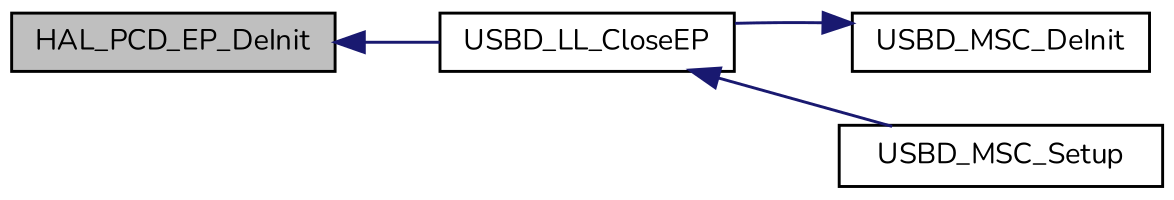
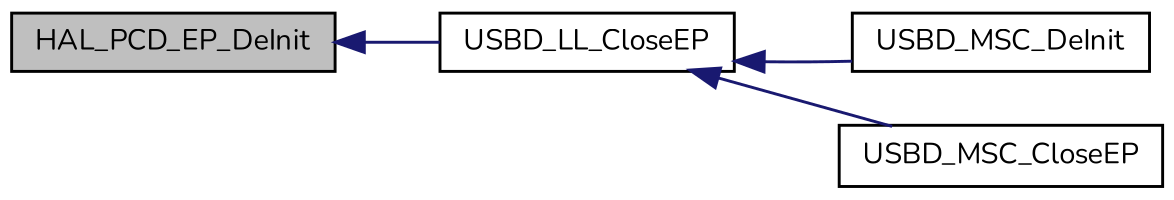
edge "USBD_LL_CloseEP" -> "USBD_MSC_DeInit": reversed
node "USBD_MSC_Setup": label "USBD_MSC_Setup" -> "USBD_MSC_CloseEP"
